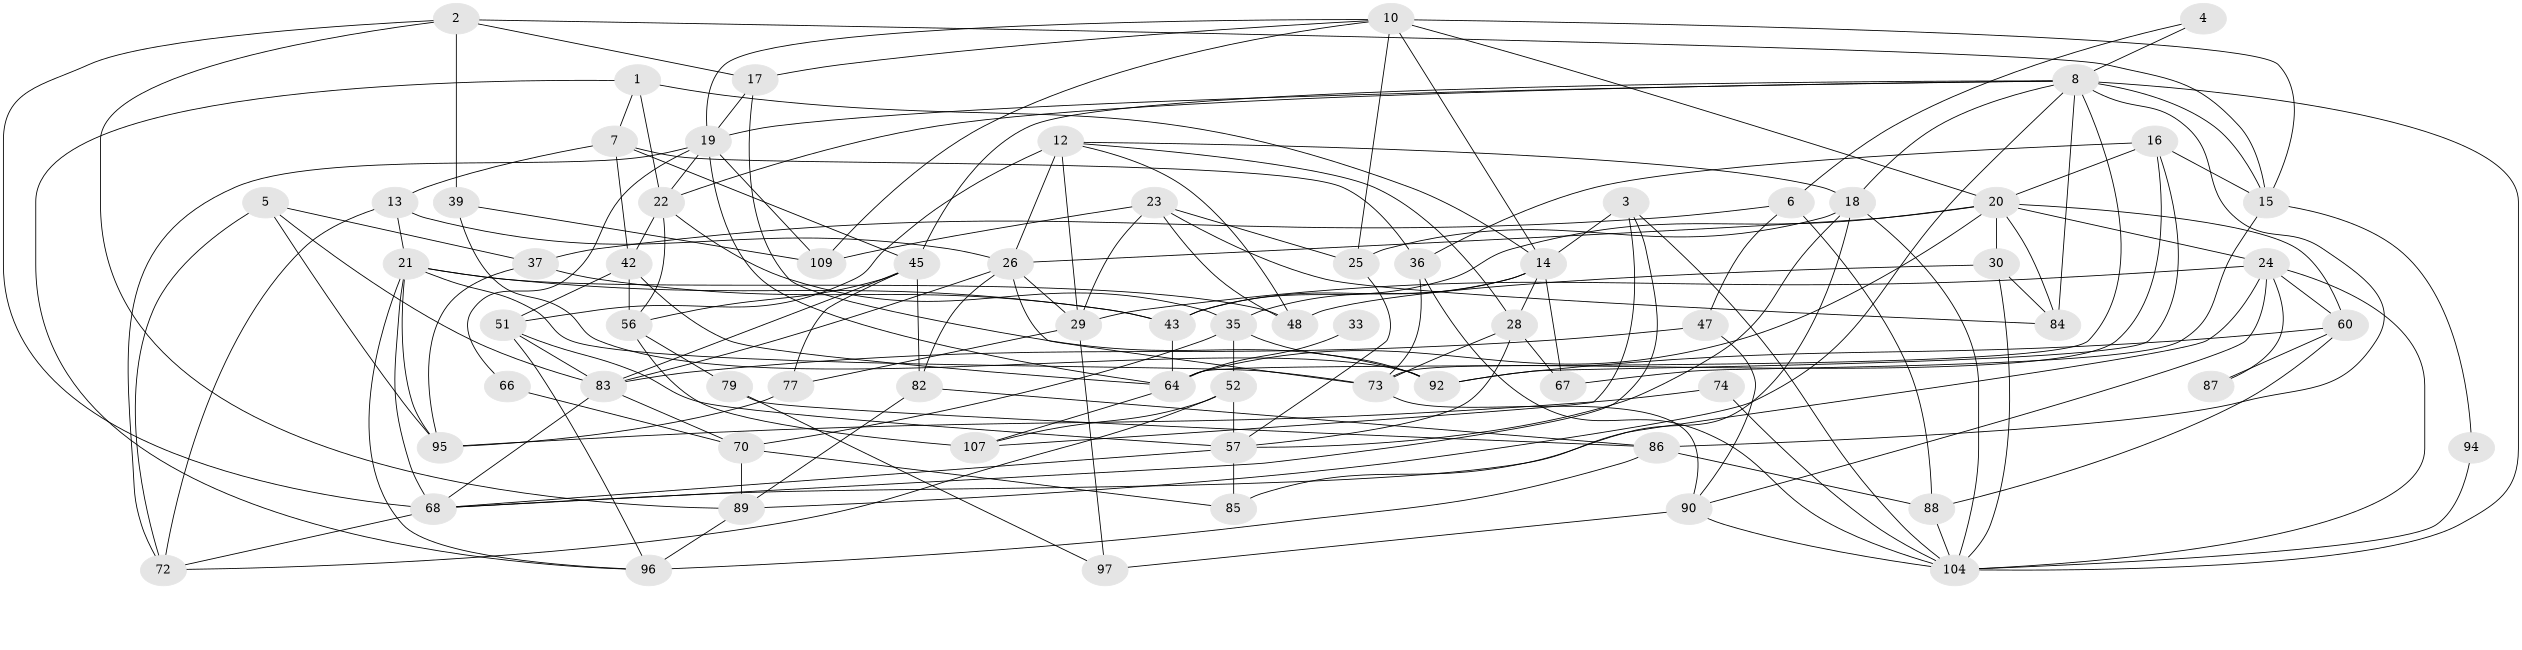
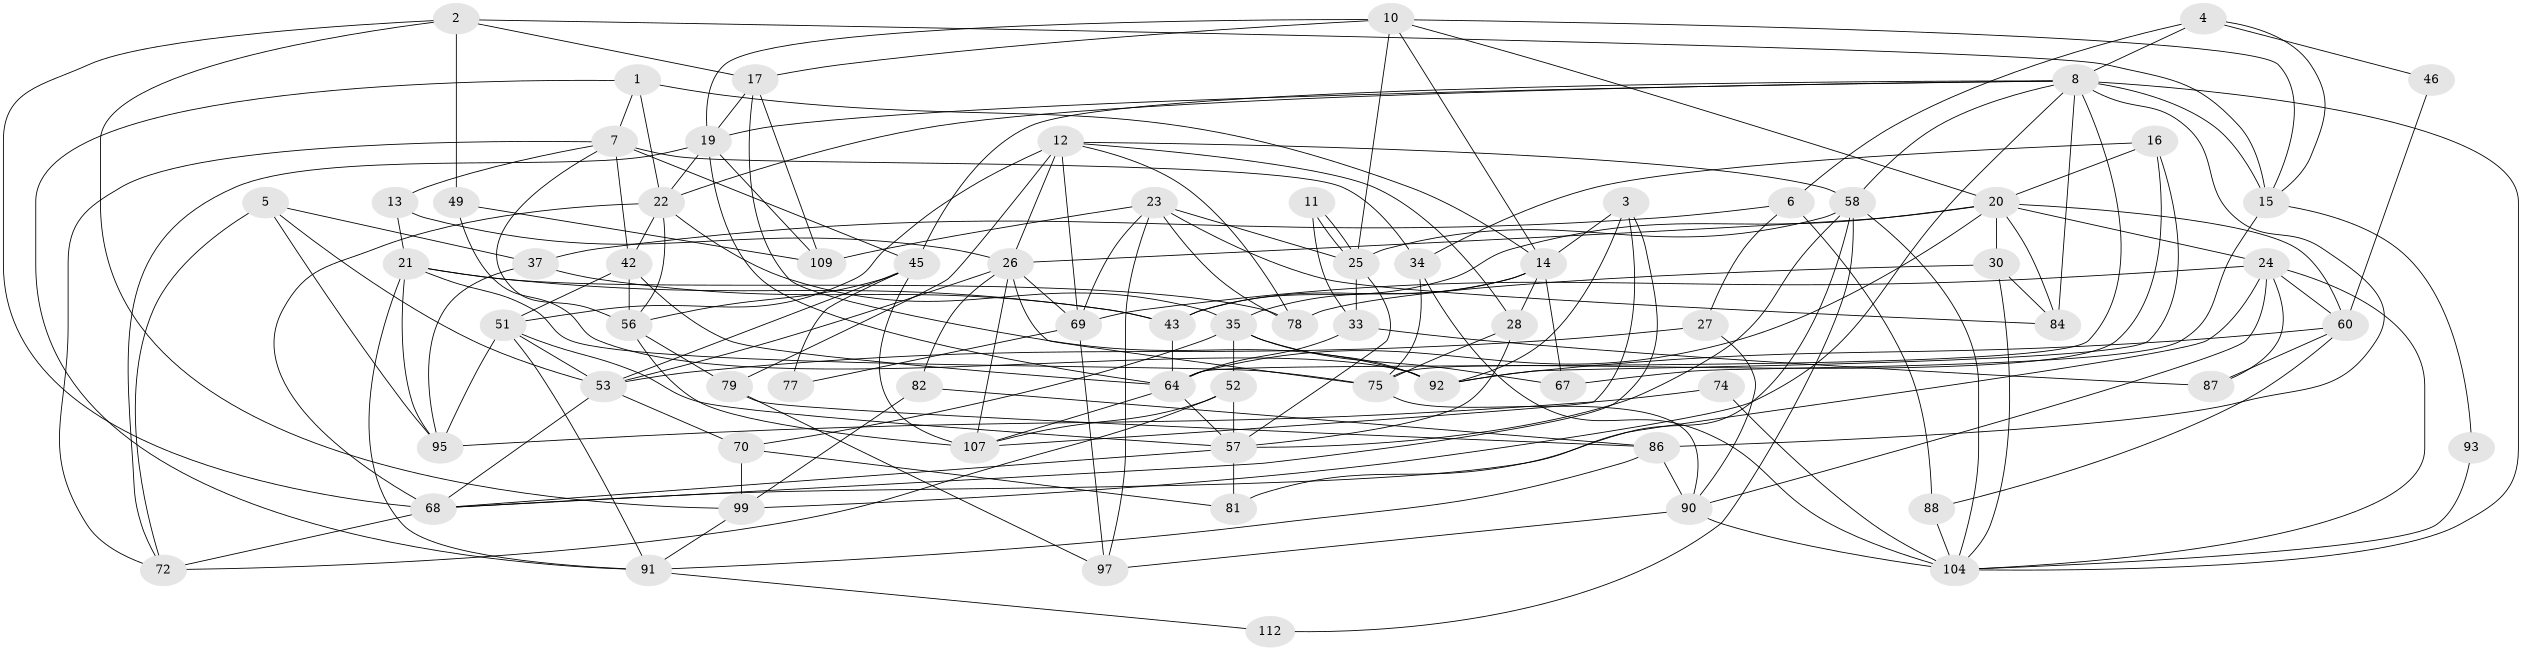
node "46": added
edge "10" -- "109": now "17" -- "109"
edge "16" -- "15": now "4" -- "15"
node "39": label "39" -> "49"
node "11": added
node "18": label "18" -> "58"
edge "7" -- "56": added
node "36": label "36" -> "34"
edge "12" -- "79": added
edge "25" -- "33": added
edge "45" -- "82": now "45" -- "107"
node "29": label "29" -> "69"
node "48": label "48" -> "78"
node "47": label "47" -> "27"
edge "33" -- "87": added
edge "13" -- "72": now "7" -- "72"
edge "28" -- "67": now "35" -- "67"
edge "3" -- "104": now "3" -- "92"
edge "21" -- "68": now "22" -- "68"
edge "26" -- "107": added
node "66": removed
node "83": label "83" -> "53"
node "73": label "73" -> "75"
edge "23" -- "97": added
edge "64" -- "57": added
edge "77" -- "95": now "51" -- "95"
node "94": label "94" -> "93"
edge "86" -- "88": now "86" -- "90"
node "89": label "89" -> "99"
node "85": label "85" -> "81"
node "96": label "96" -> "91"
node "112": added
